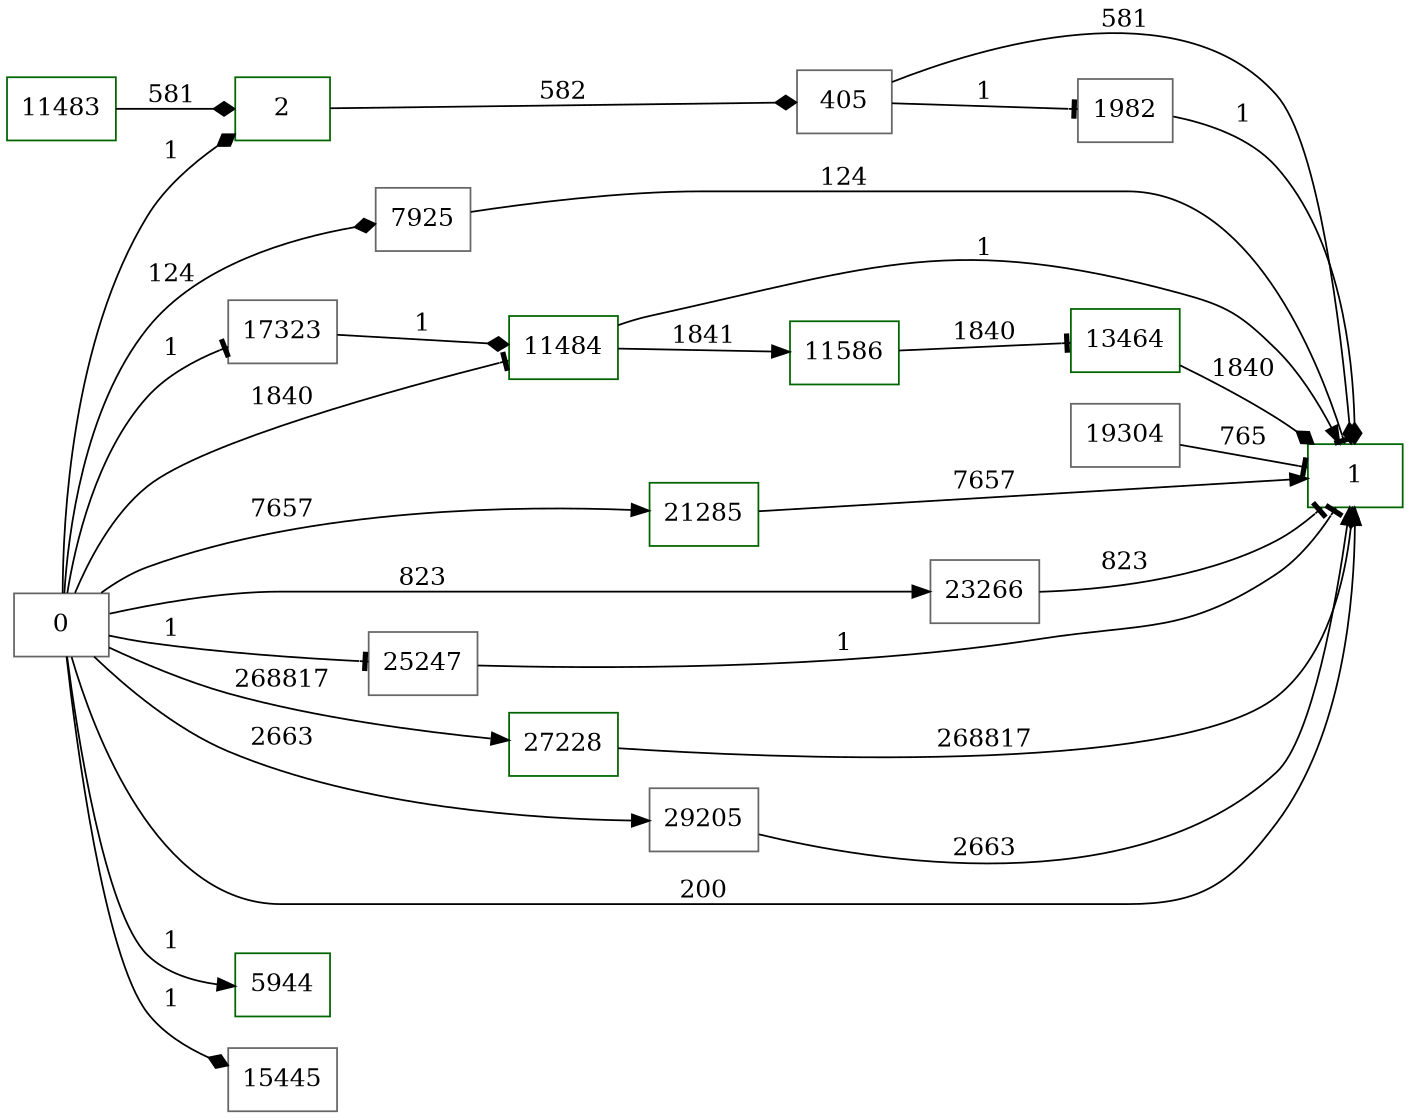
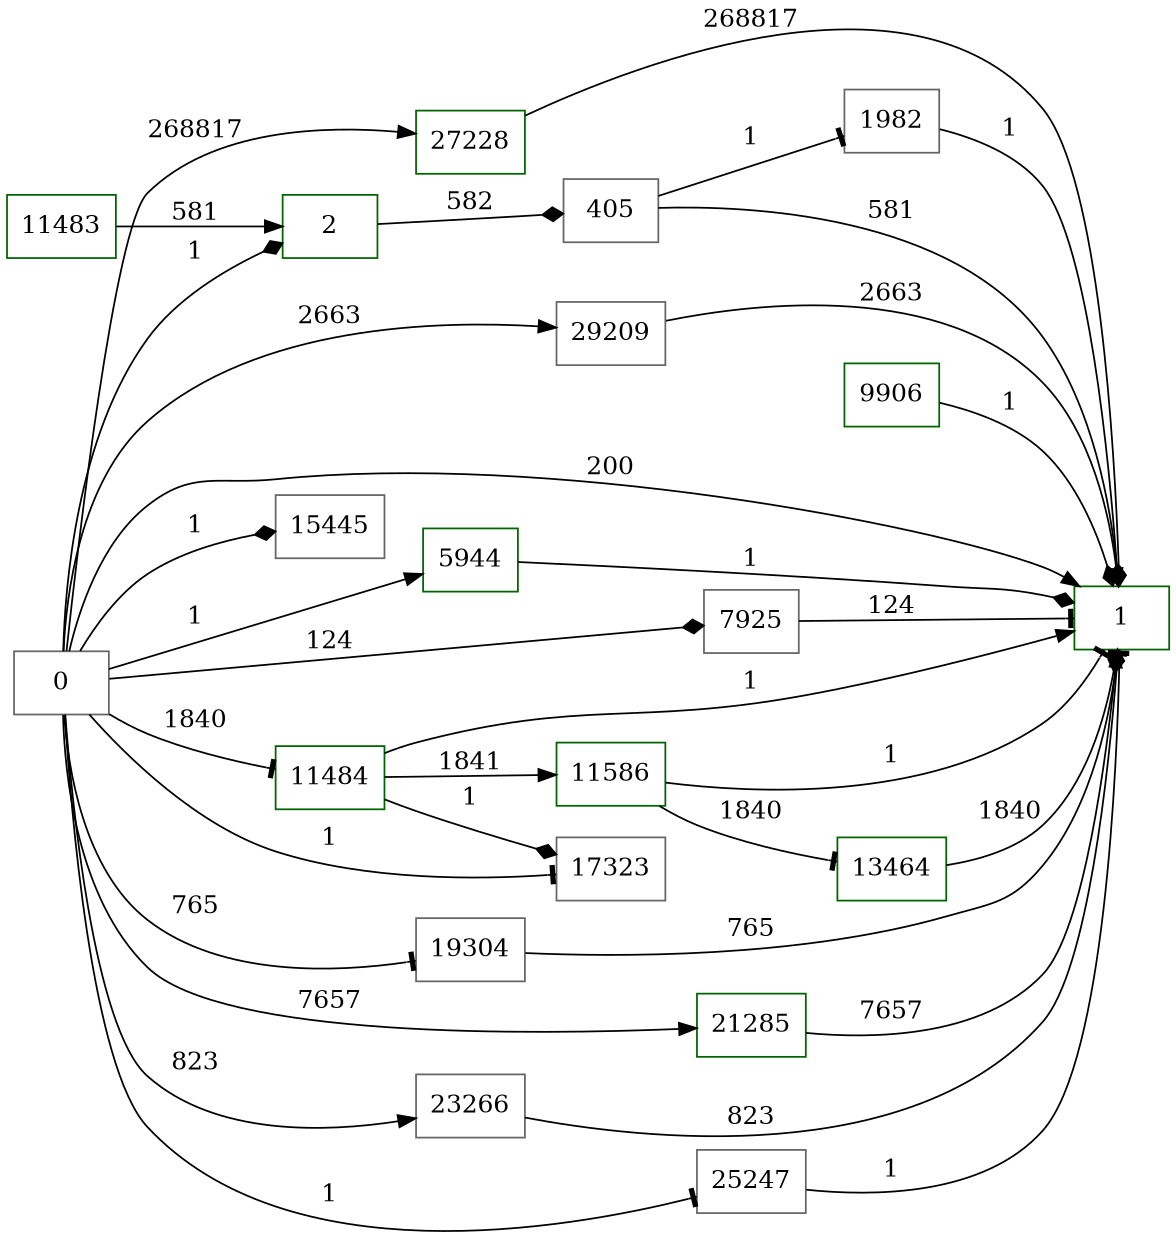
edge "11483" -> "2": arrowhead diamond -> normal
edge "17323" -> "11484": reversed
node "9906": added
edge "23266" -> "1": arrowhead tee -> diamond
edge "5944" -> "1": added, label "1"
edge "11586" -> "1": added, label "1"
node "29205": label "29205" -> "29209"
edge "0" -> "19304": added, label "765"
